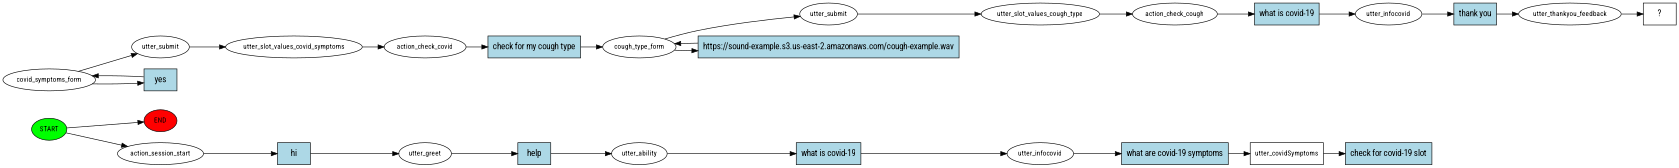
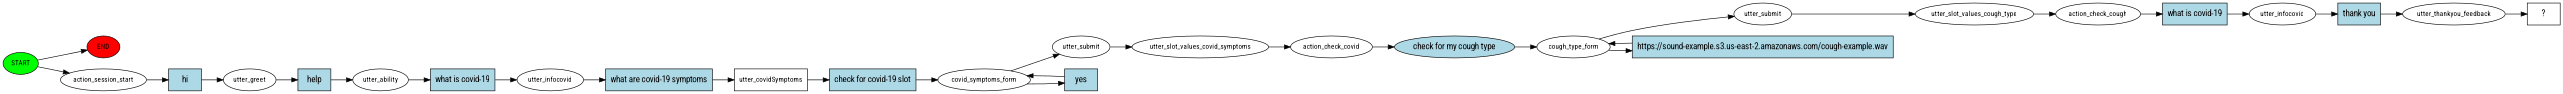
node "check for my cough type": shape box -> ellipse
edge "check for covid-19 slot" -> "covid_symptoms_form": added
